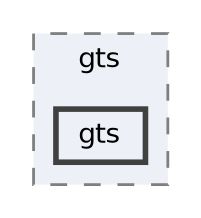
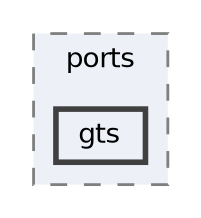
cluster "gts": label "gts" -> "ports"
